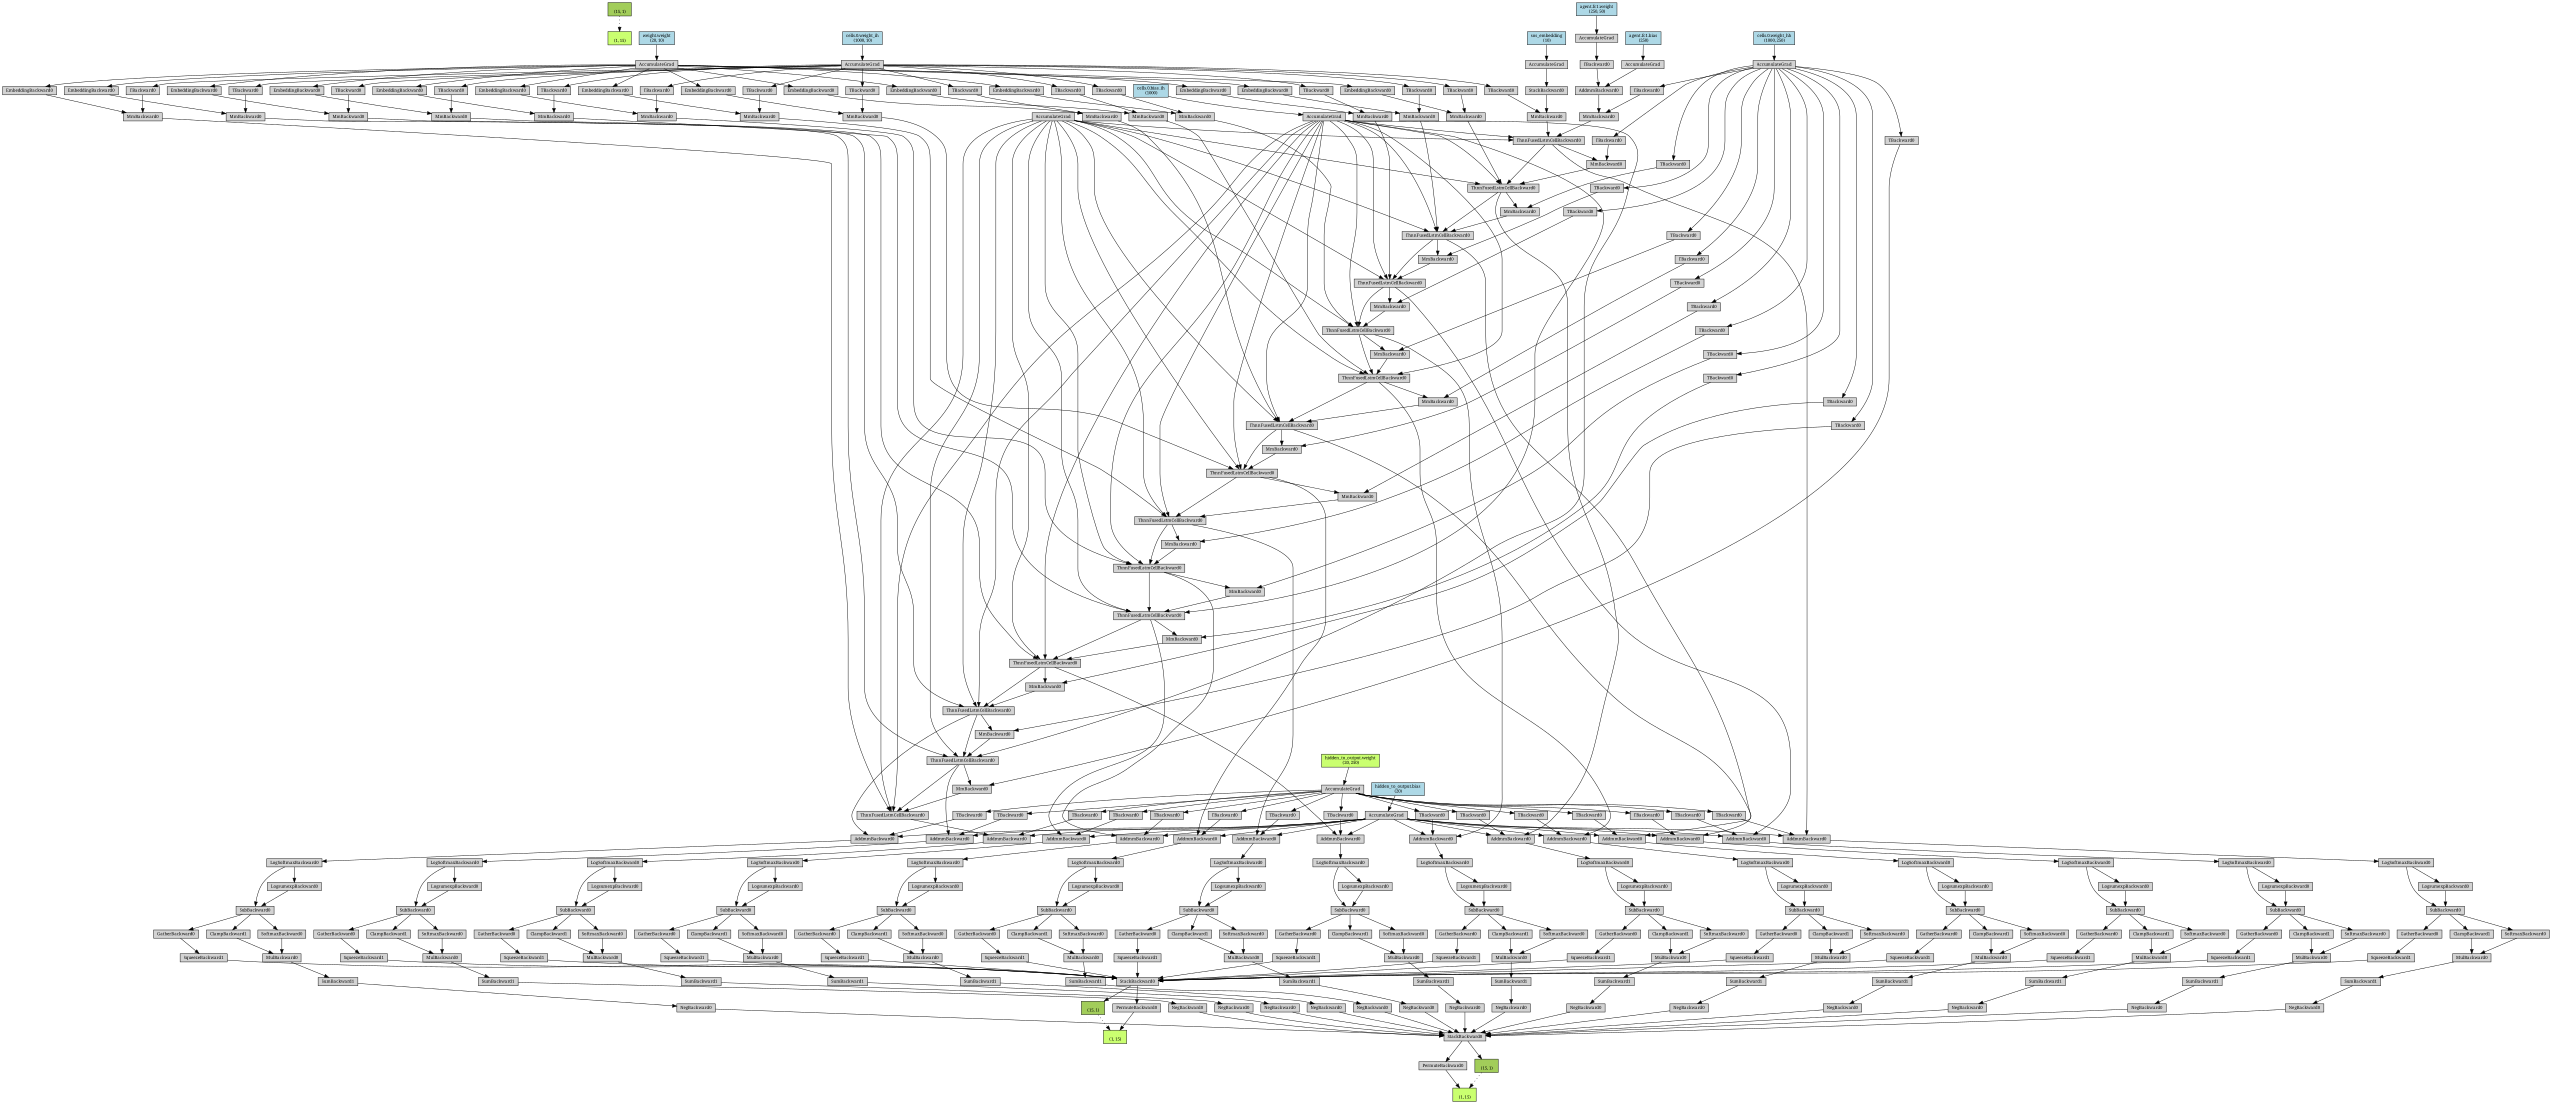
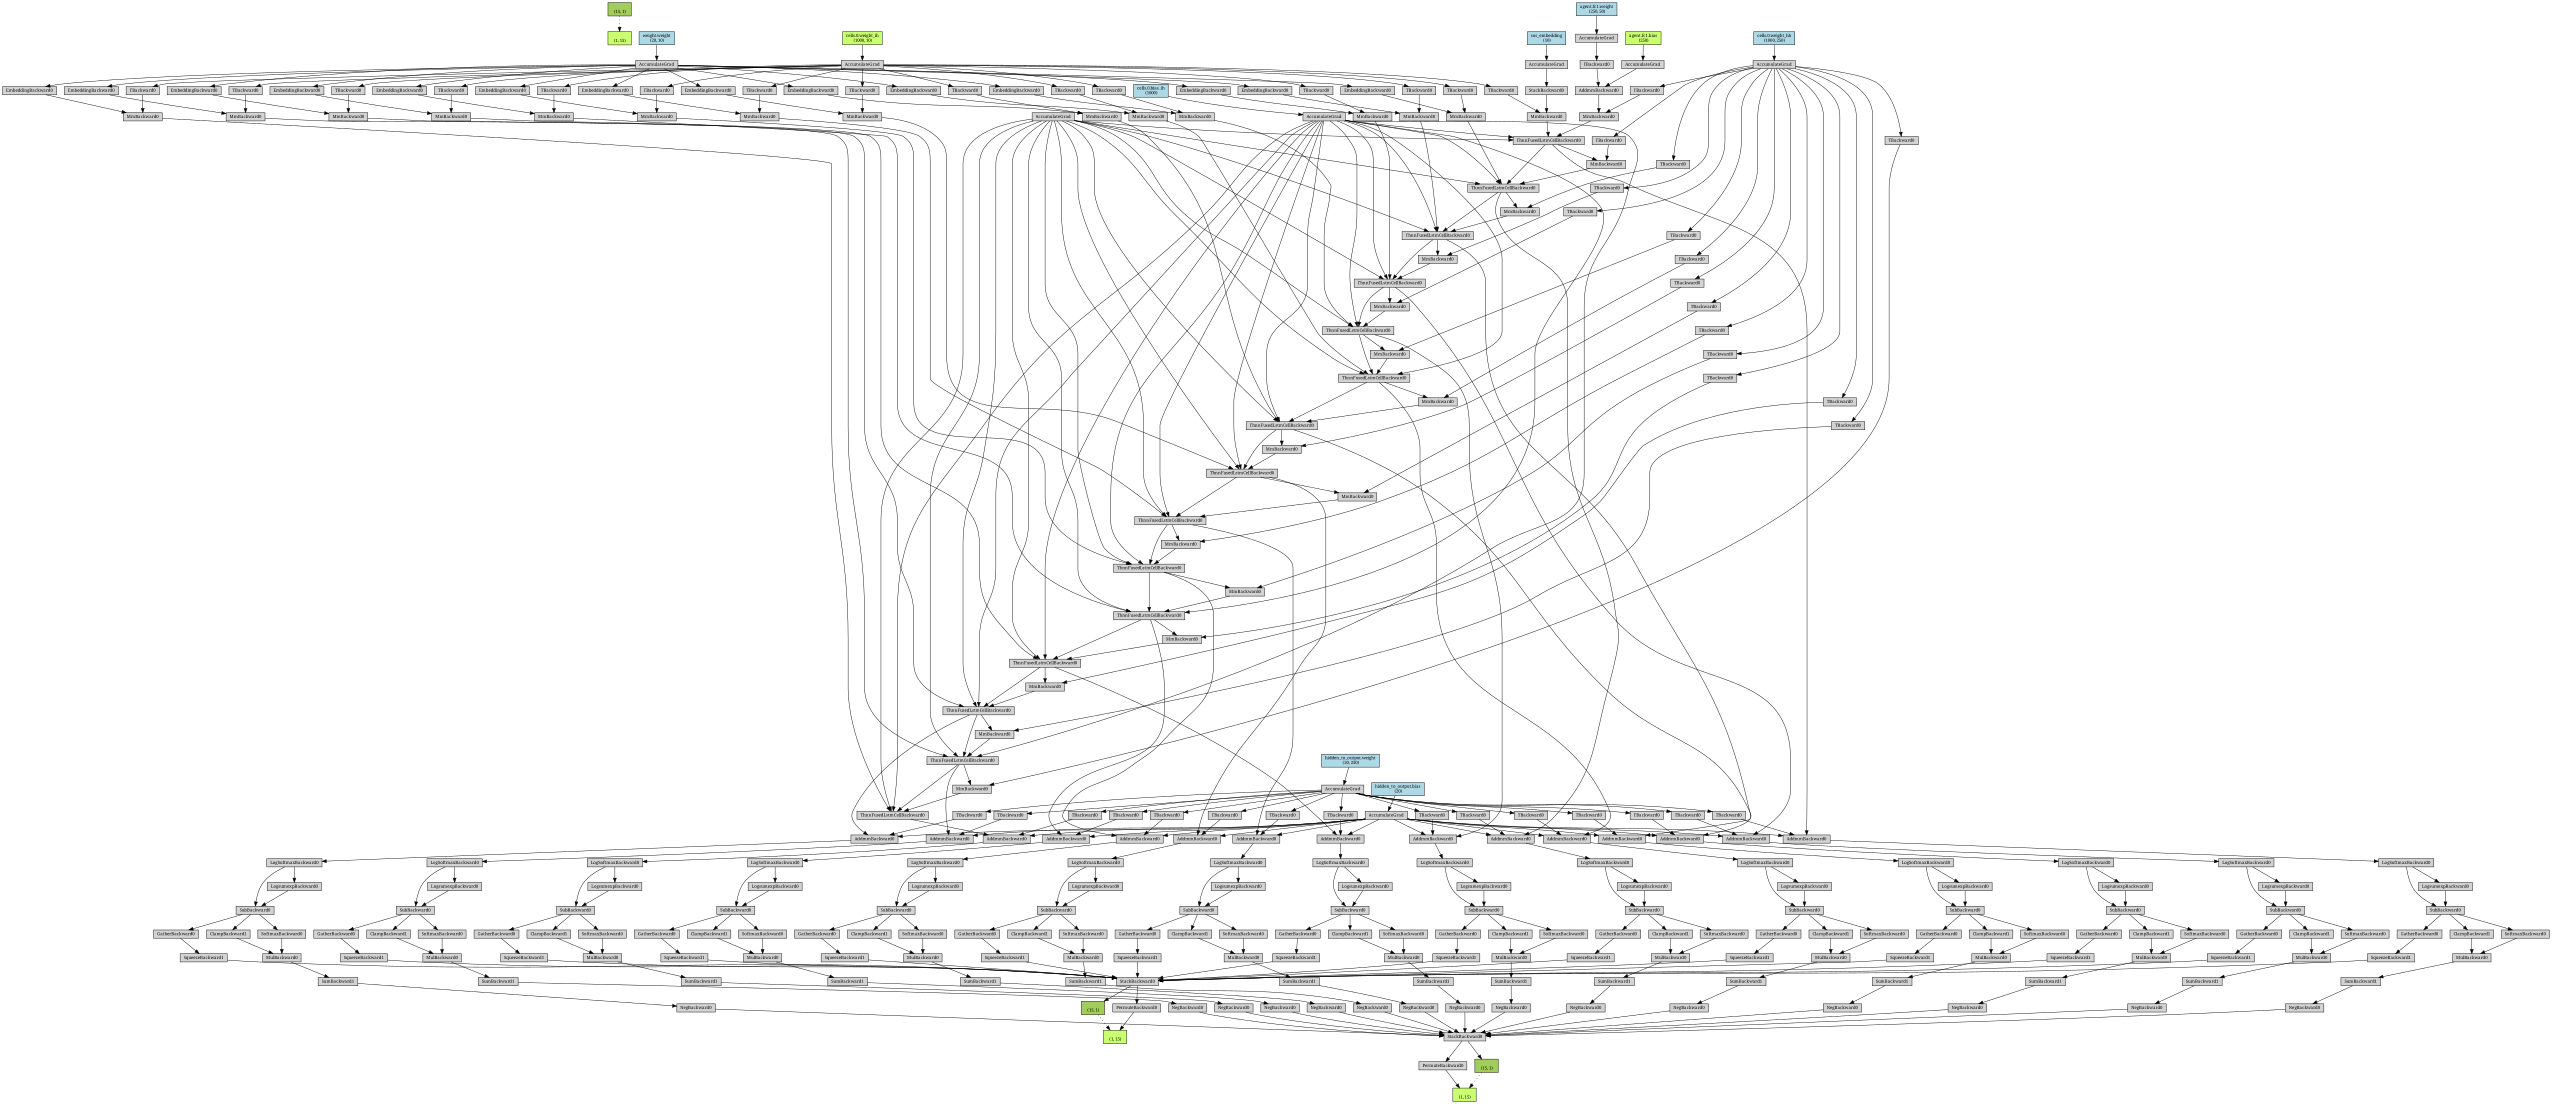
node "cells.0.weight_ih (1000, 10)": fillcolor lightblue -> darkolivegreen1
node "agent.fc1.bias (250)": fillcolor lightblue -> darkolivegreen1
node "hidden_to_output.weight (20, 250)": fillcolor darkolivegreen1 -> lightblue
